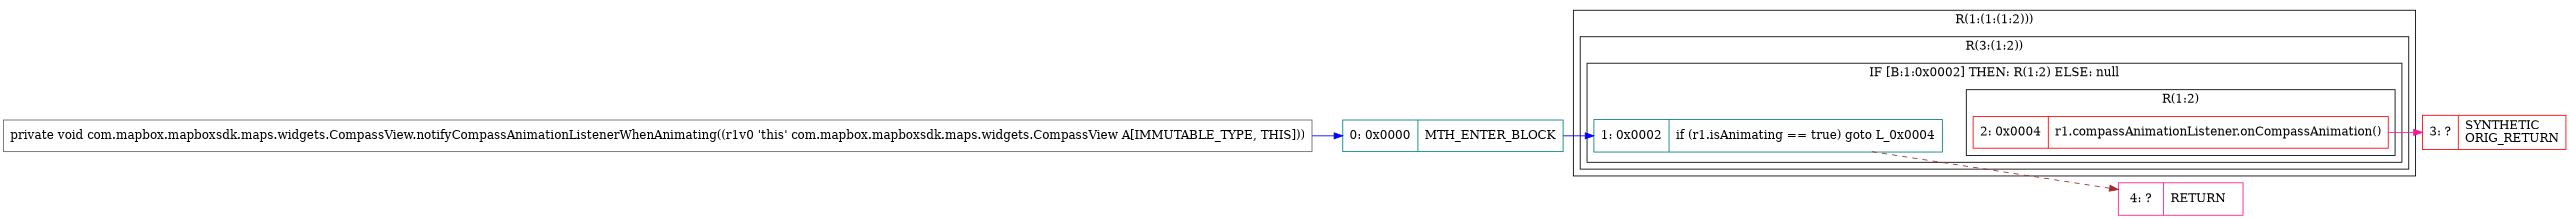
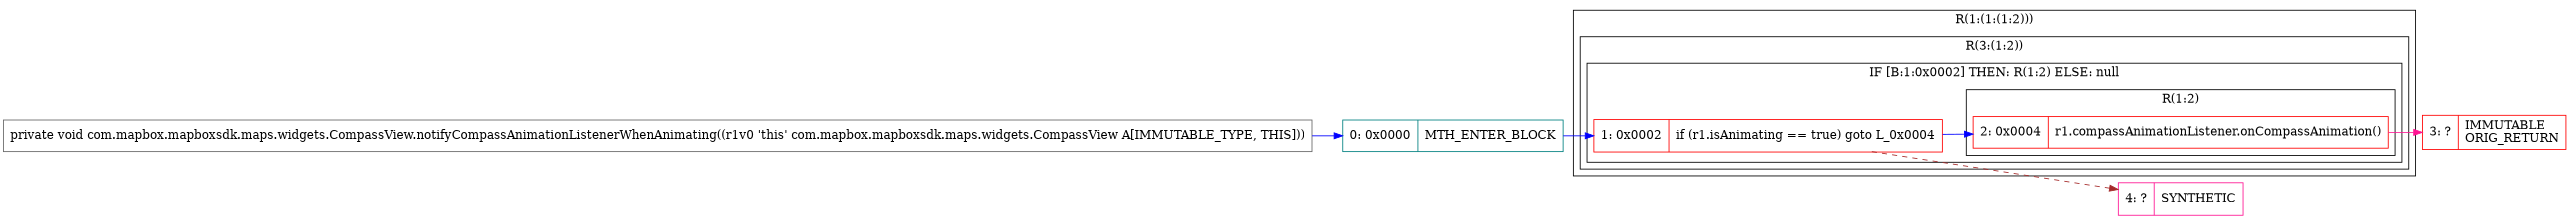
node "3: ?": text "SYNTHETIC" -> "IMMUTABLE"
edge "1: 0x0002" -> "2: 0x0004": added
node "1: 0x0002": color teal -> red
node "4: ?": text "RETURN" -> "SYNTHETIC"
